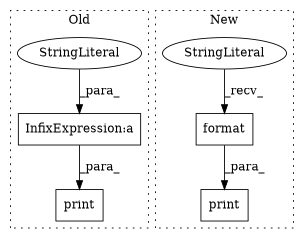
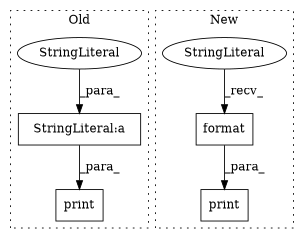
node "InfixExpression:a": label "InfixExpression:a" -> "StringLiteral:a"
